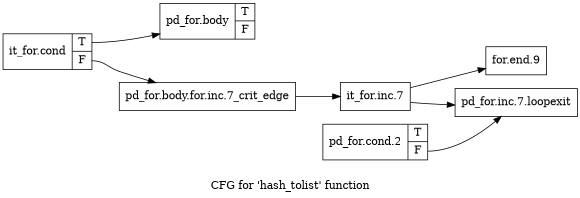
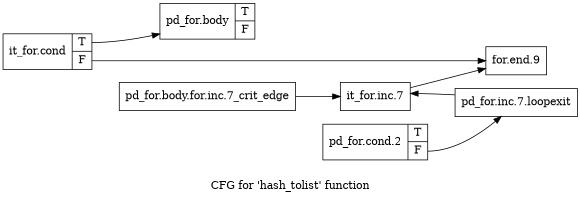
edge "it_for.cond" -> "pd_for.body.for.inc.7_crit_edge": now "it_for.cond" -> "for.end.9"
edge "it_for.inc.7" -> "pd_for.inc.7.loopexit": reversed
